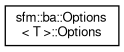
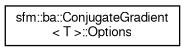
node "sfm::ba::Options < T >::Options": label "sfm::ba::Options < T >::Options" -> "sfm::ba::ConjugateGradient < T >::Options"
